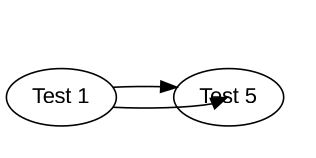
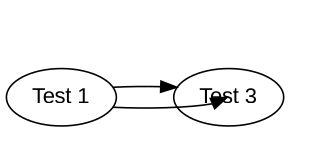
node "Test 5": label "Test 5" -> "Test 3"
